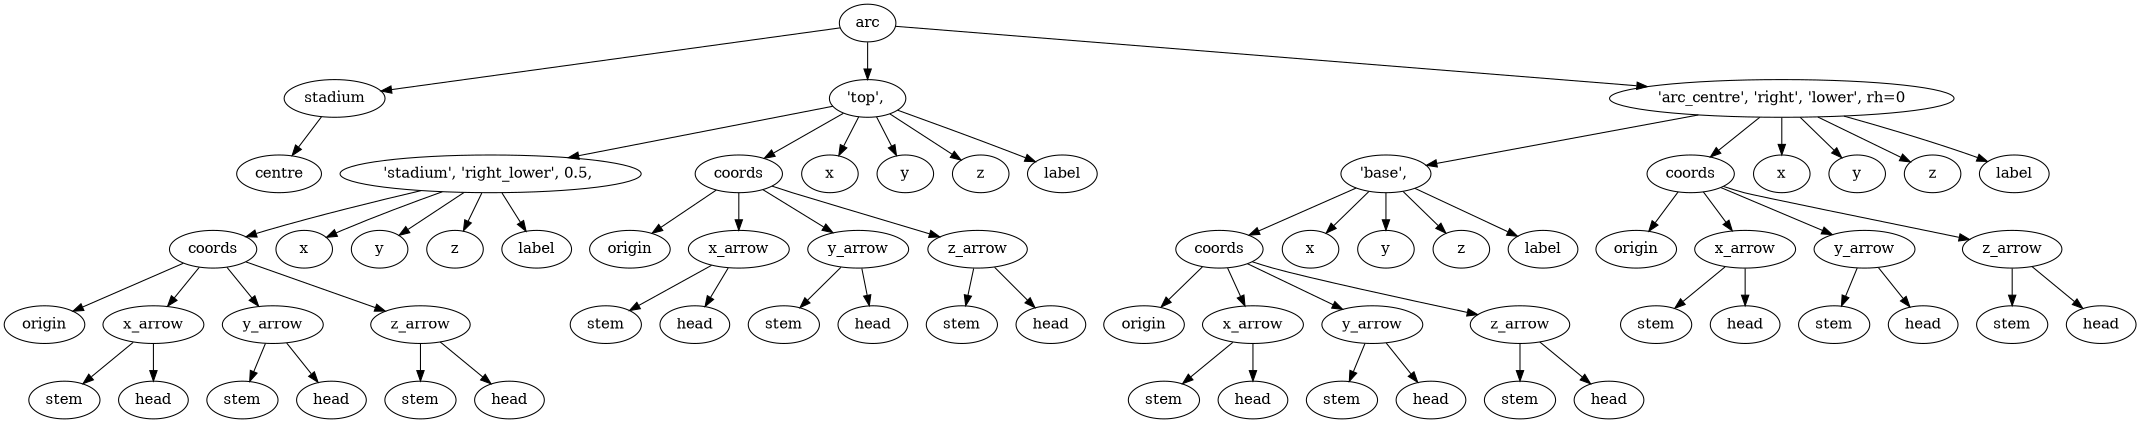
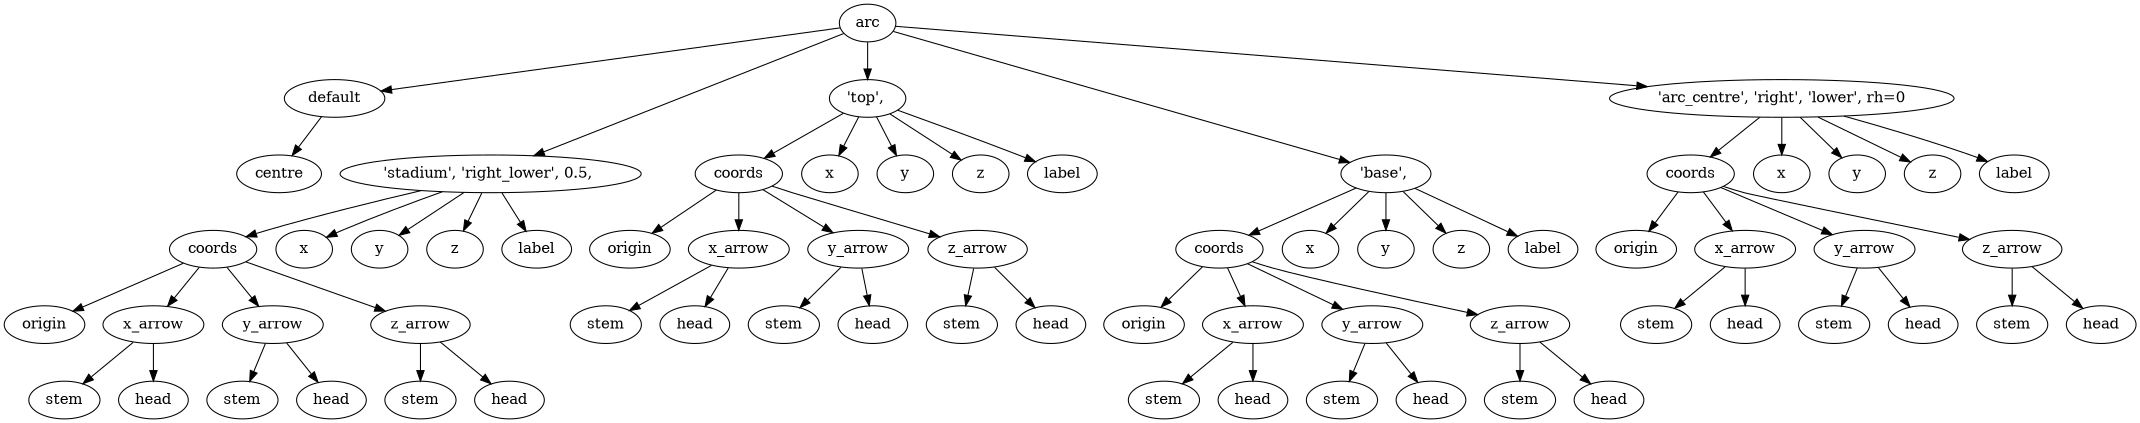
node "stadium": label "stadium" -> "default"
edge "'top'," -> "'stadium', 'right_lower', 0.5,": now "arc" -> "'stadium', 'right_lower', 0.5,"
edge "'arc_centre', 'right', 'lower', rh=0" -> "'base',": now "arc" -> "'base',"
